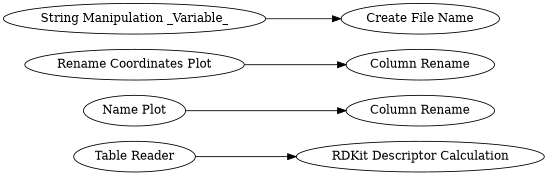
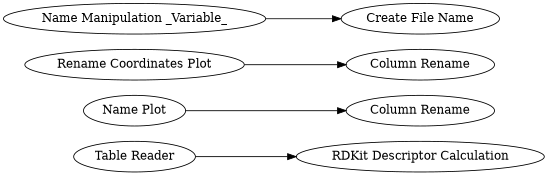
node "String Manipulation _Variable_": label "String Manipulation _Variable_" -> "Name Manipulation _Variable_"
